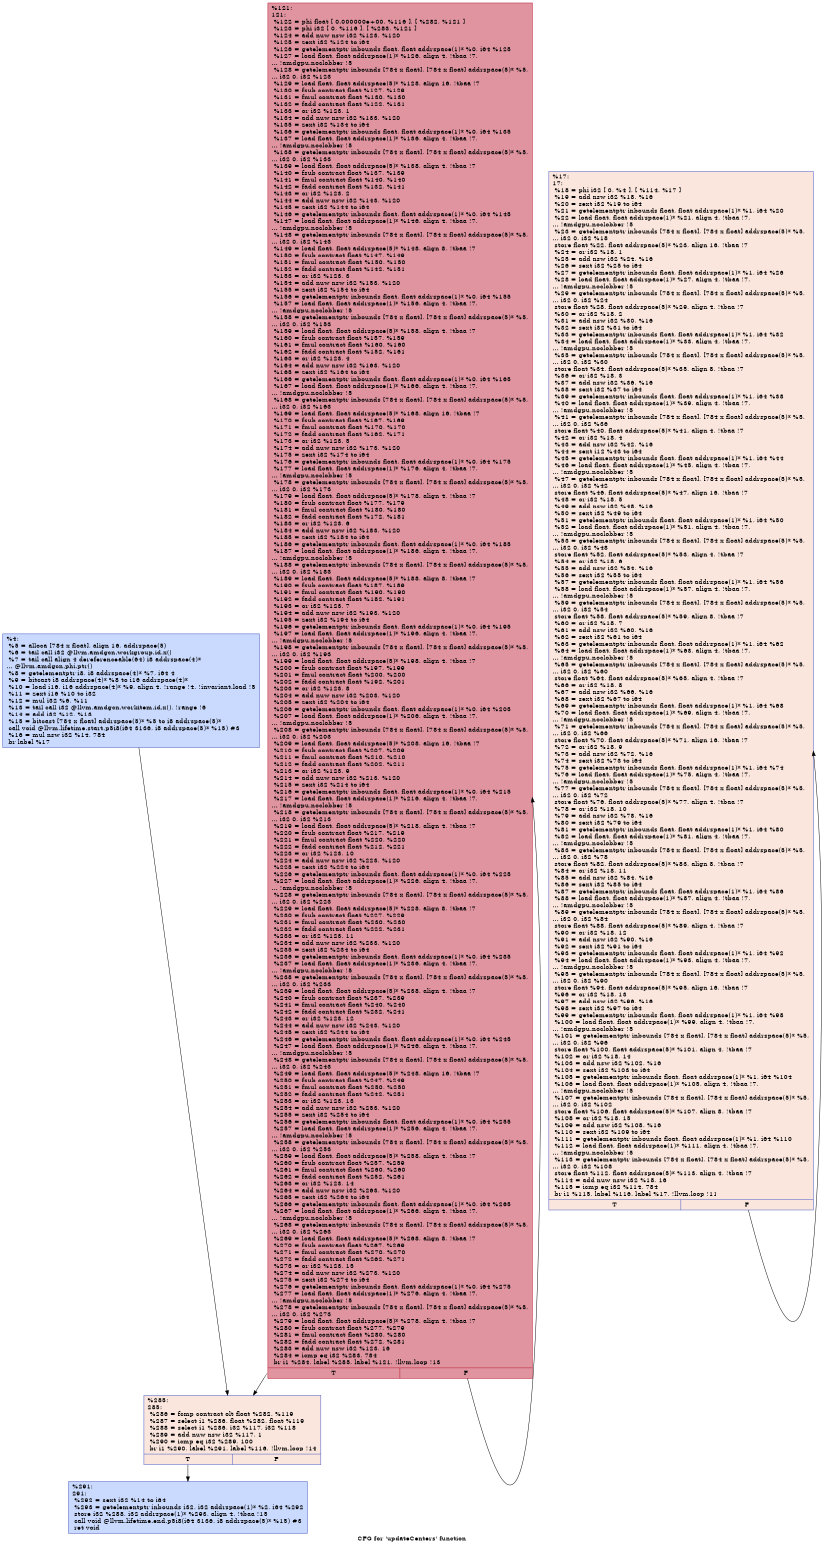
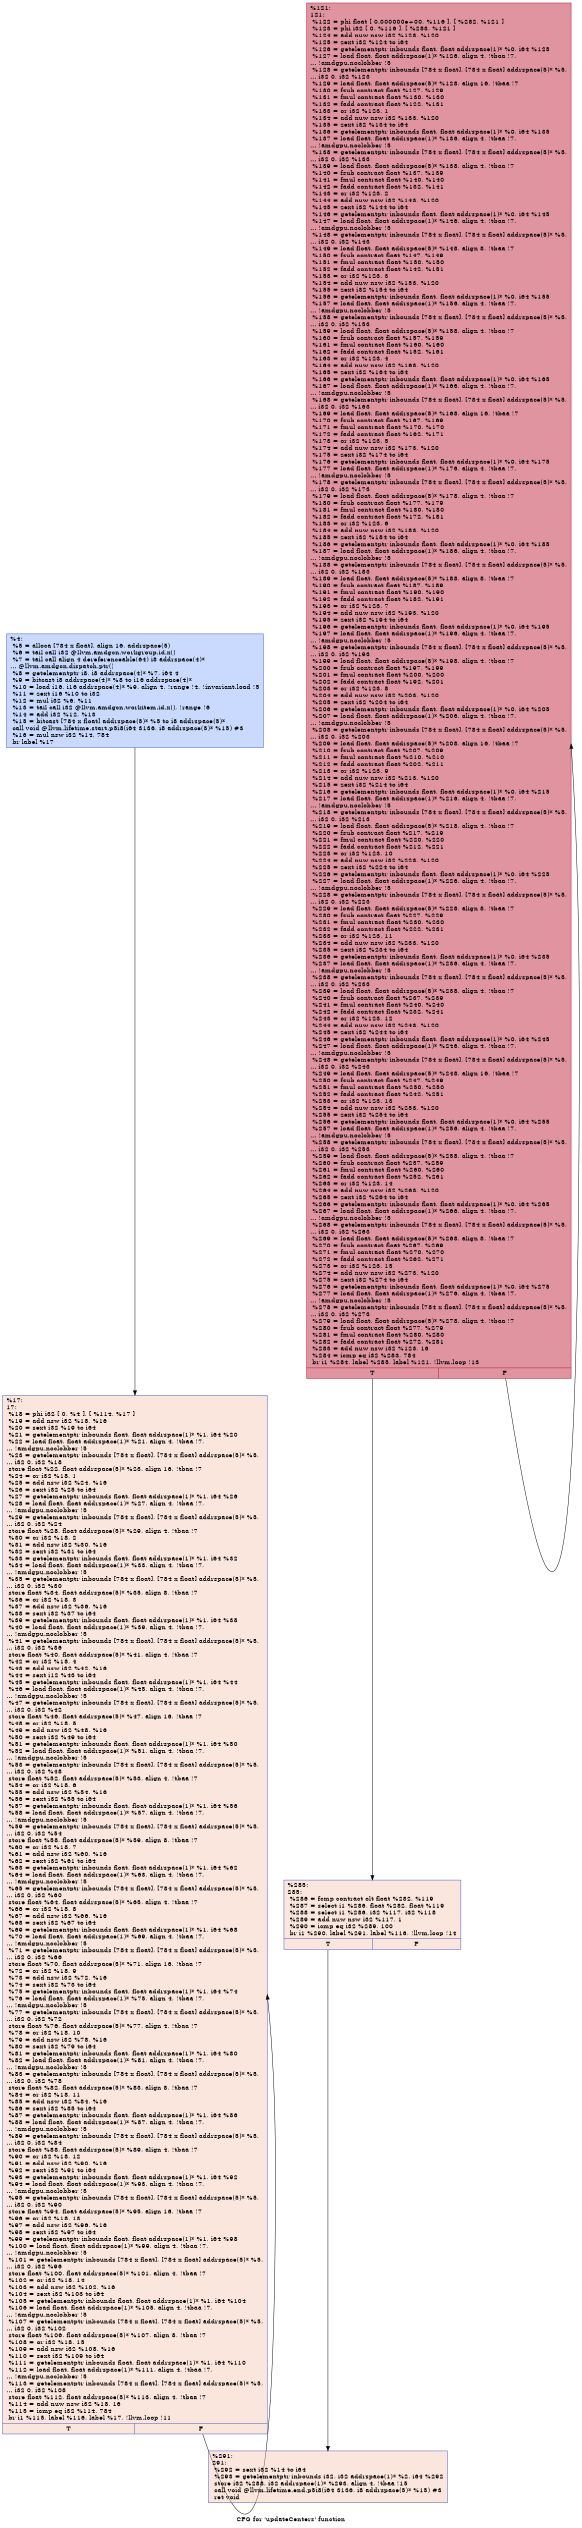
node "%4:": text "... @llvm.amdgcn.phi.ptr()" -> "... @llvm.amdgcn.dispatch.ptr()"
edge "%4:" -> "%285:": now "%4:" -> "%17:"
node "%291:": fillcolor #88abfd70 -> #f3c7b170
